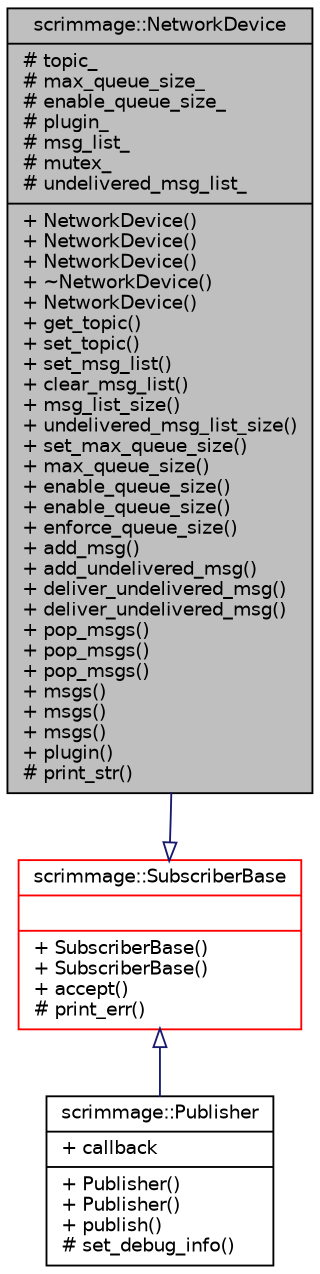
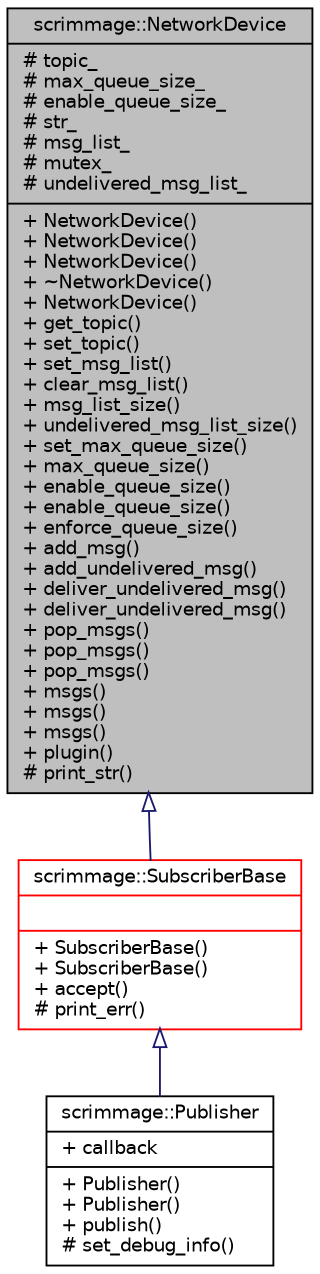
node "scrimmage::NetworkDevice": text "# plugin_" -> "# str_"
edge "scrimmage::NetworkDevice" -> "scrimmage::SubscriberBase": reversed
